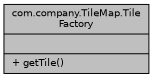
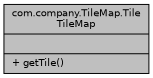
node "com.company.TileMap.Tile": text "Factory" -> "TileMap"
